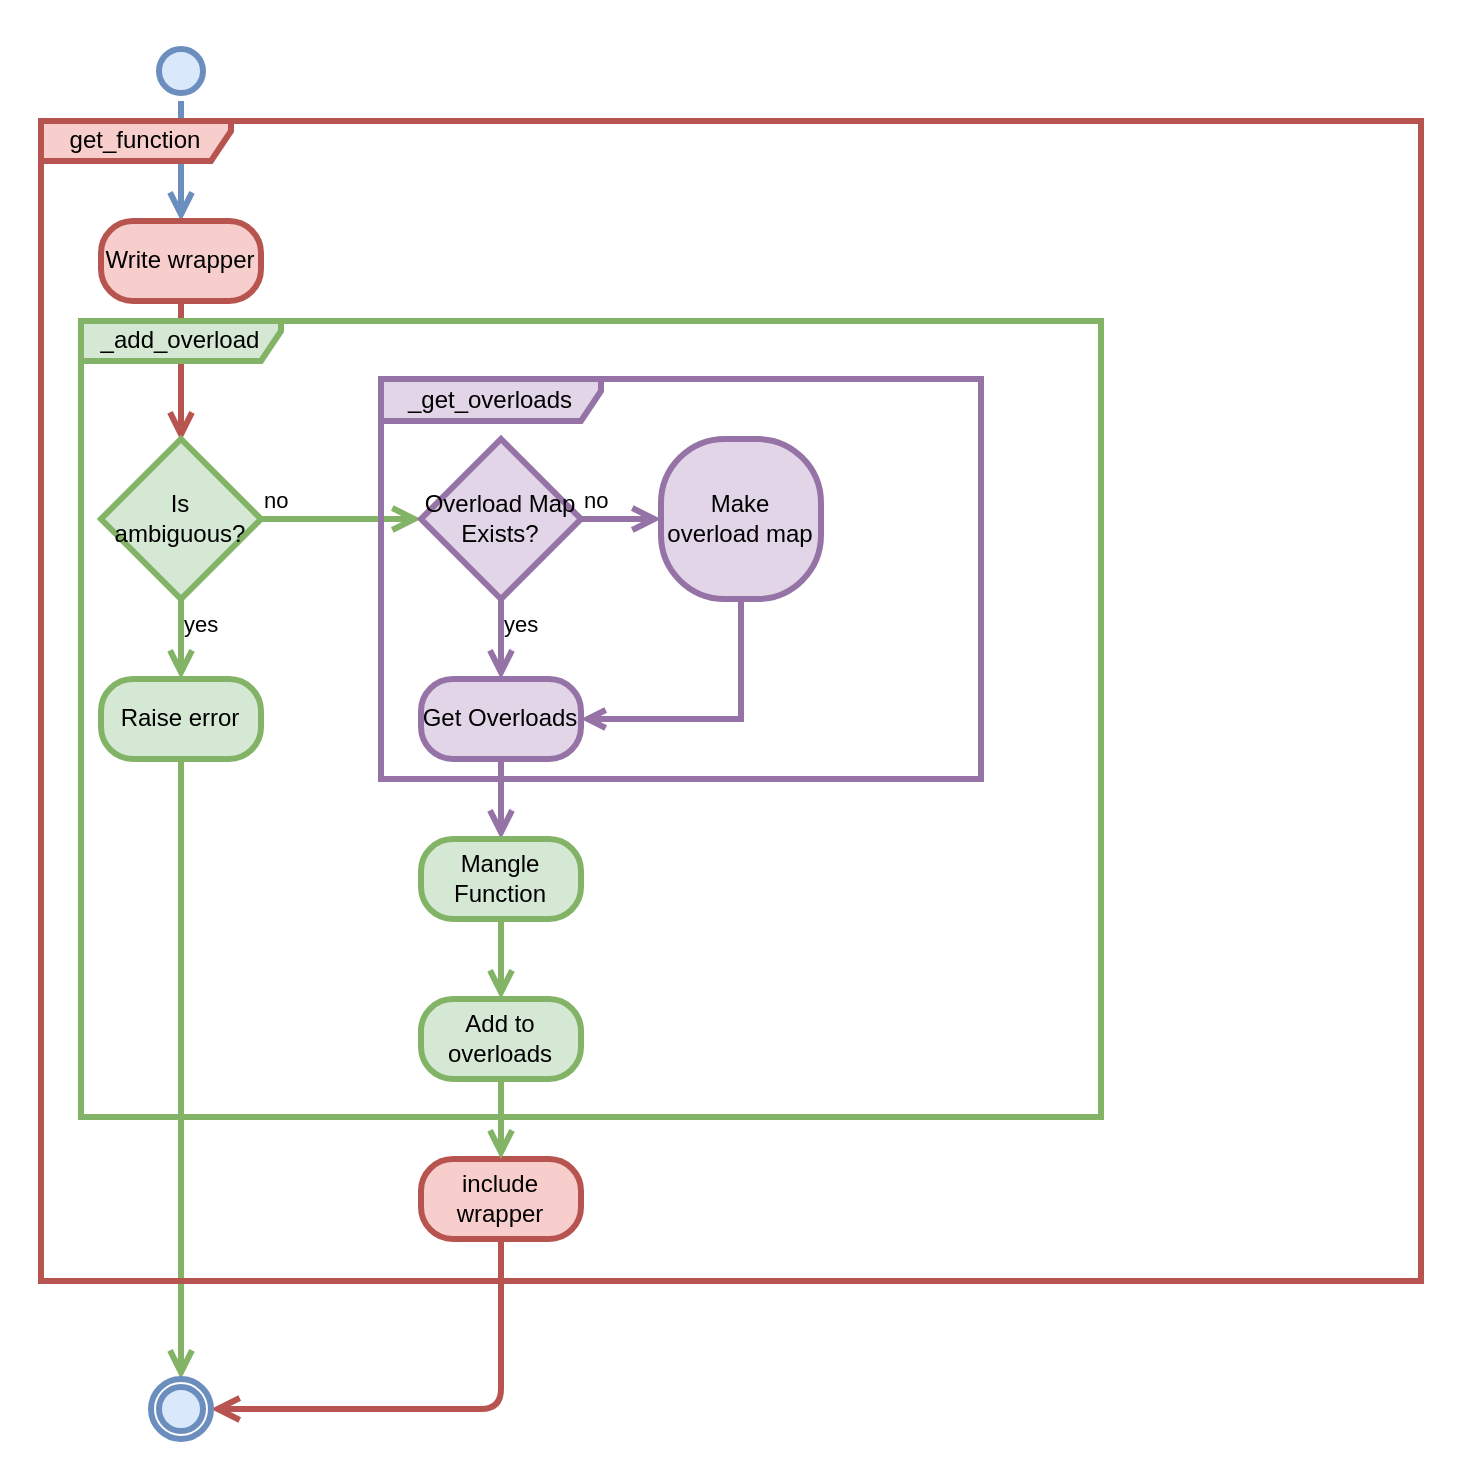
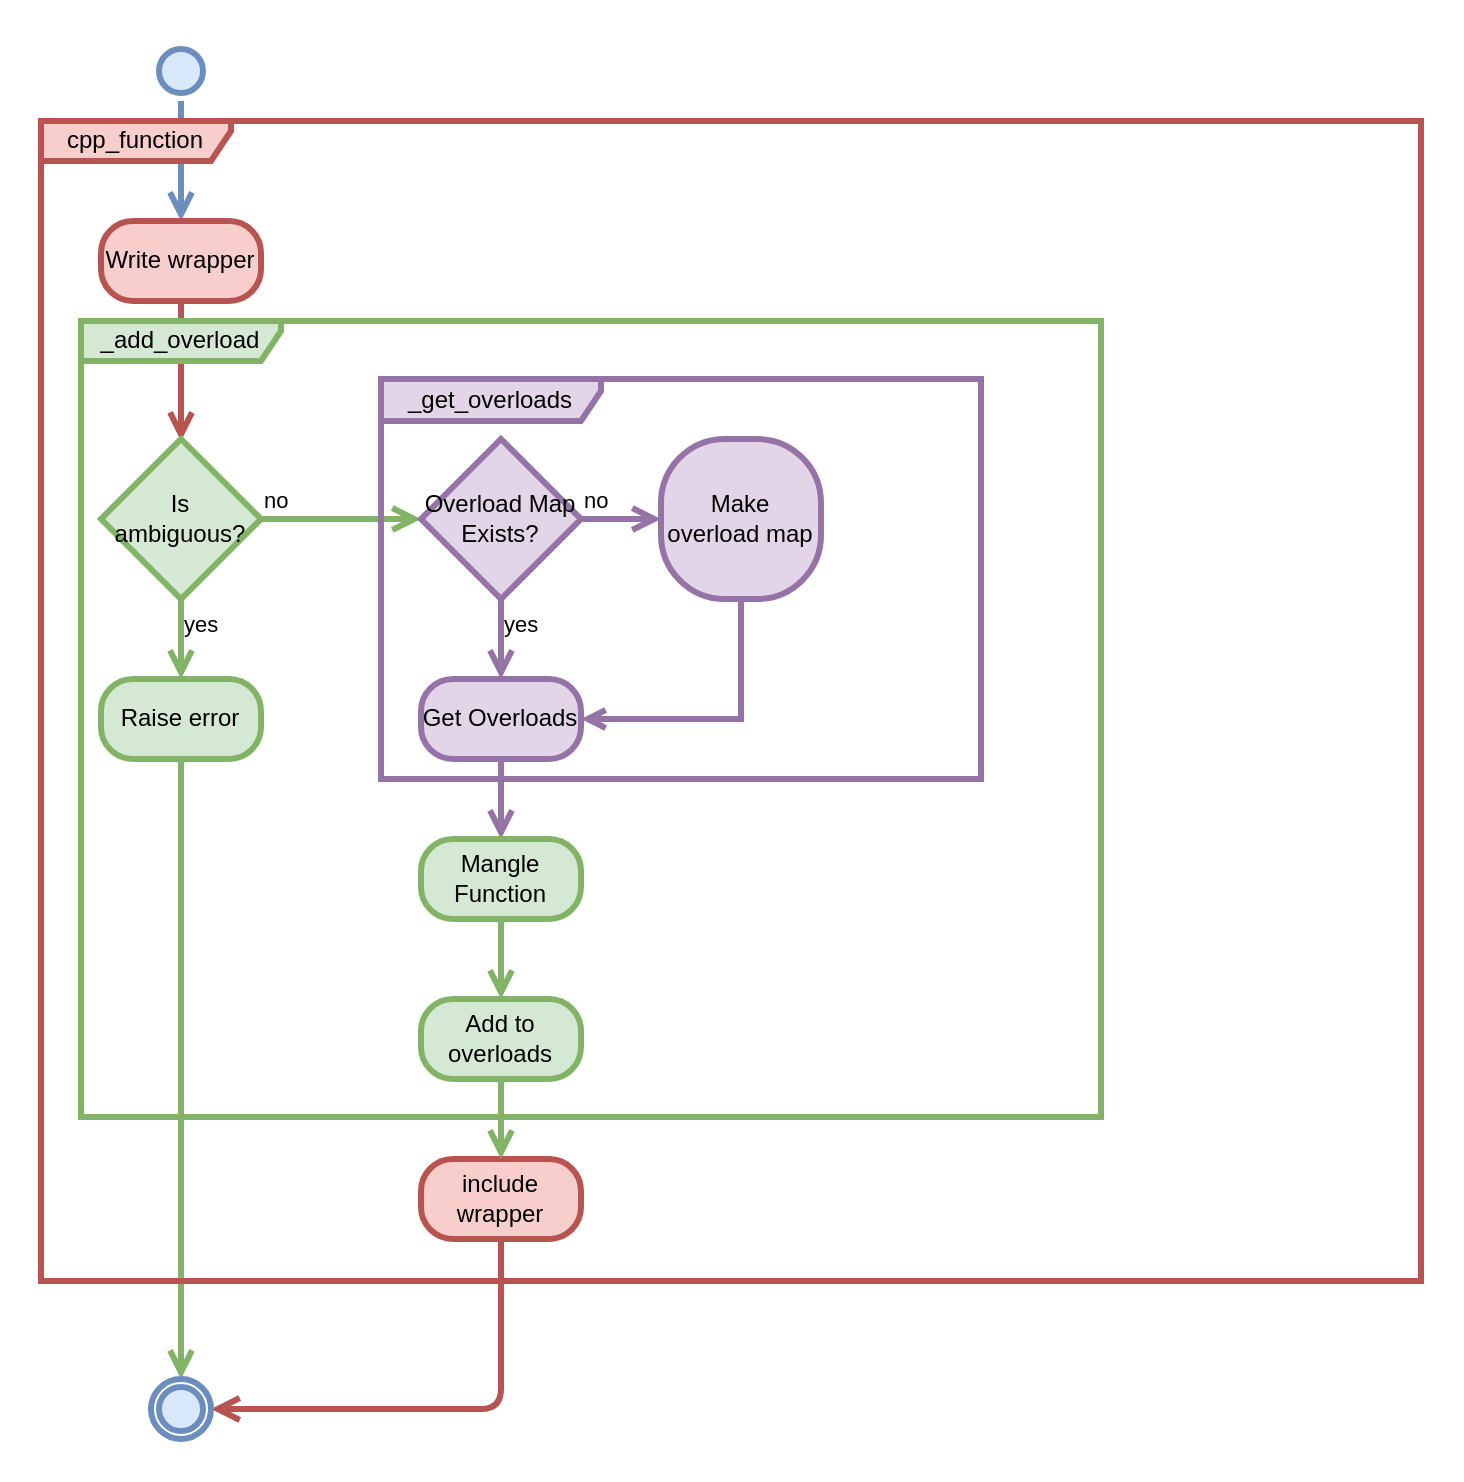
node "get_function": label "get_function" -> "cpp_function"
